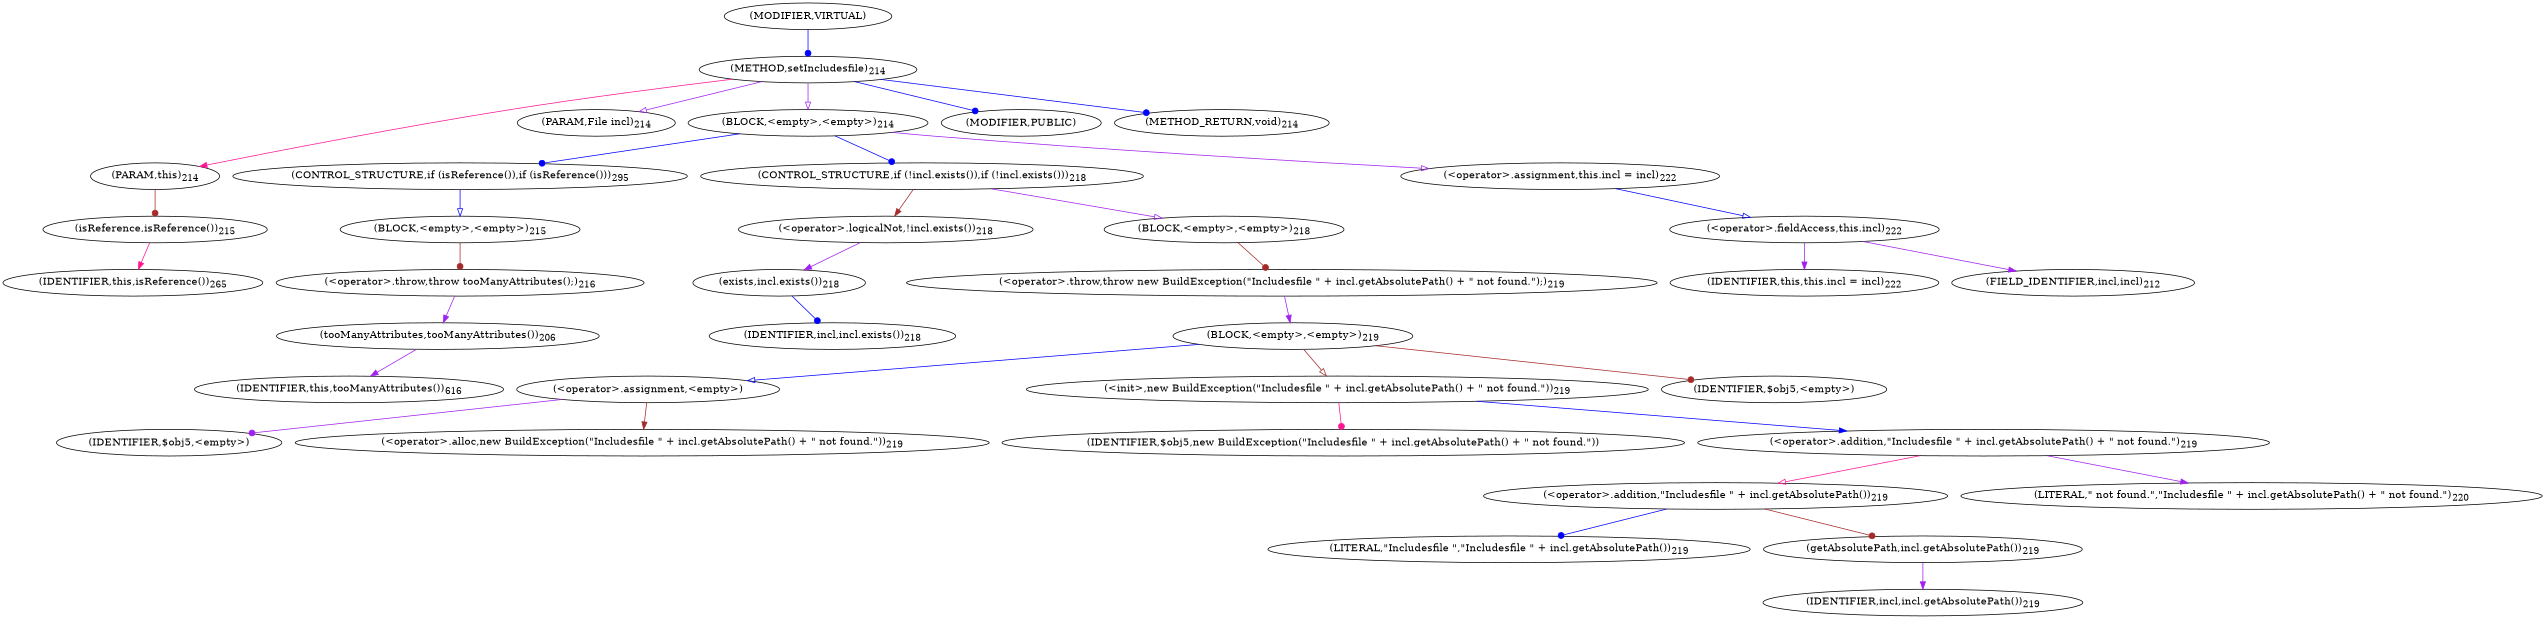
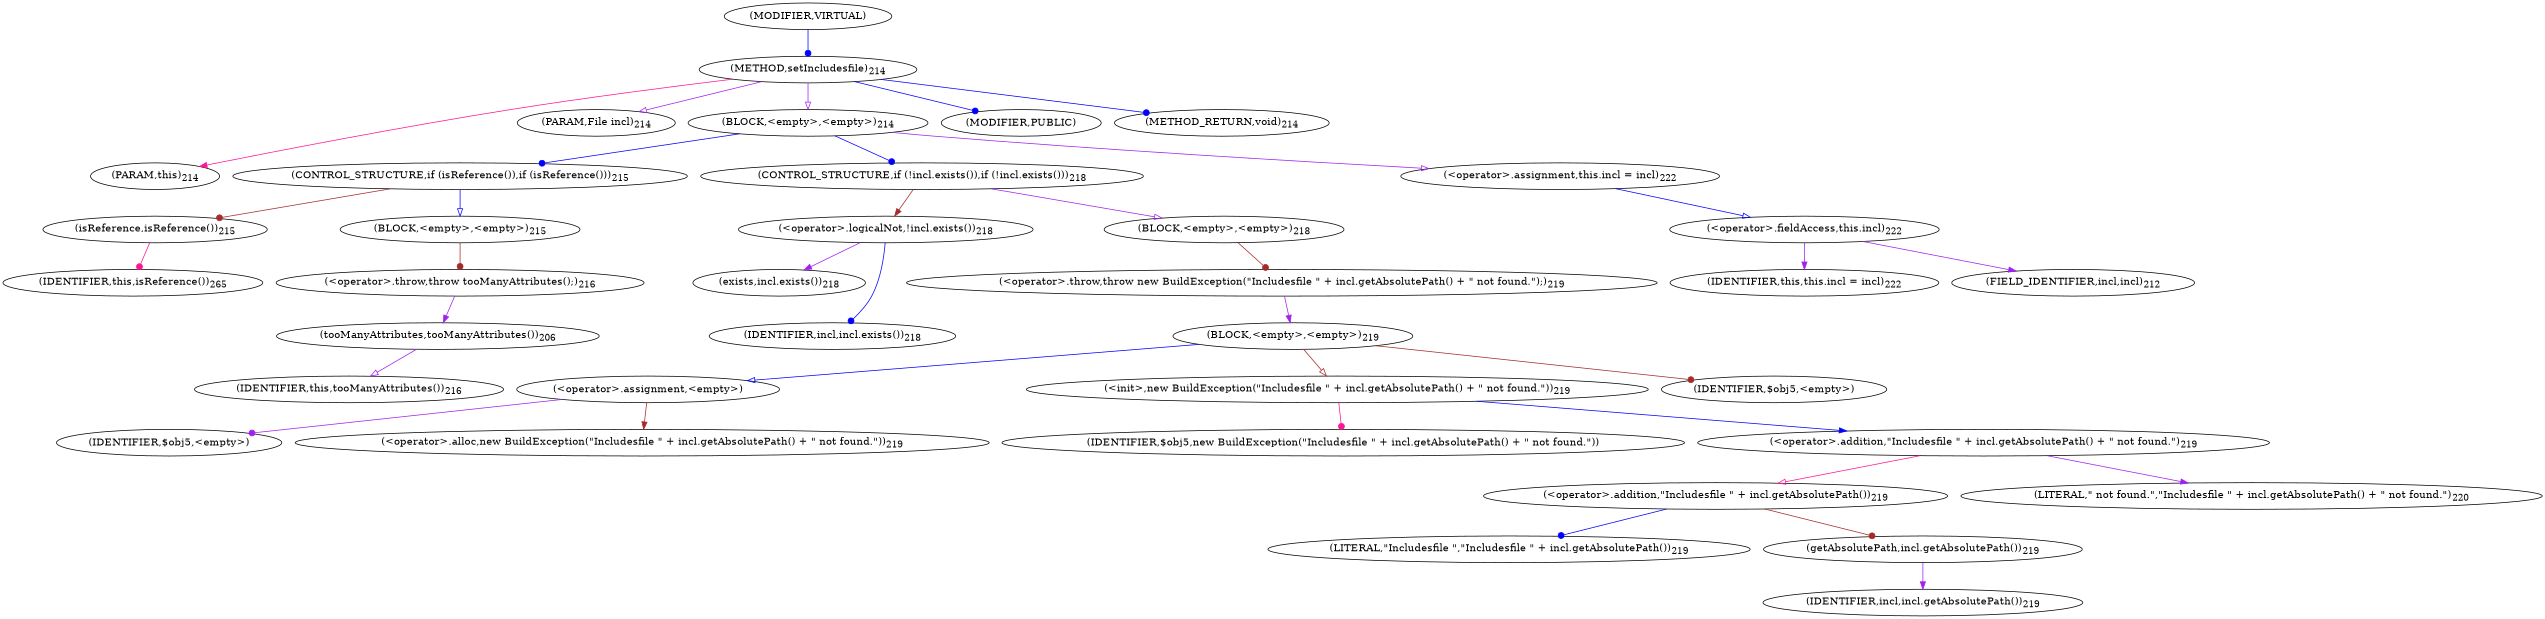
node "(CONTROL_STRUCTURE,if (isReference()),if (isReference()))": text "295" -> "215"
edge "(PARAM,this)" -> "(isReference,isReference())": now "(CONTROL_STRUCTURE,if (isReference()),if (isReference()))" -> "(isReference,isReference())"
edge "(isReference,isReference())" -> "(IDENTIFIER,this,isReference())": arrowhead normal -> dot
edge "(exists,incl.exists())" -> "(IDENTIFIER,incl,incl.exists())": now "(<operator>.logicalNot,!incl.exists())" -> "(IDENTIFIER,incl,incl.exists())"
edge "(tooManyAttributes,tooManyAttributes())" -> "(IDENTIFIER,this,tooManyAttributes())": arrowhead normal -> onormal
node "(IDENTIFIER,this,tooManyAttributes())": text "616" -> "216"
